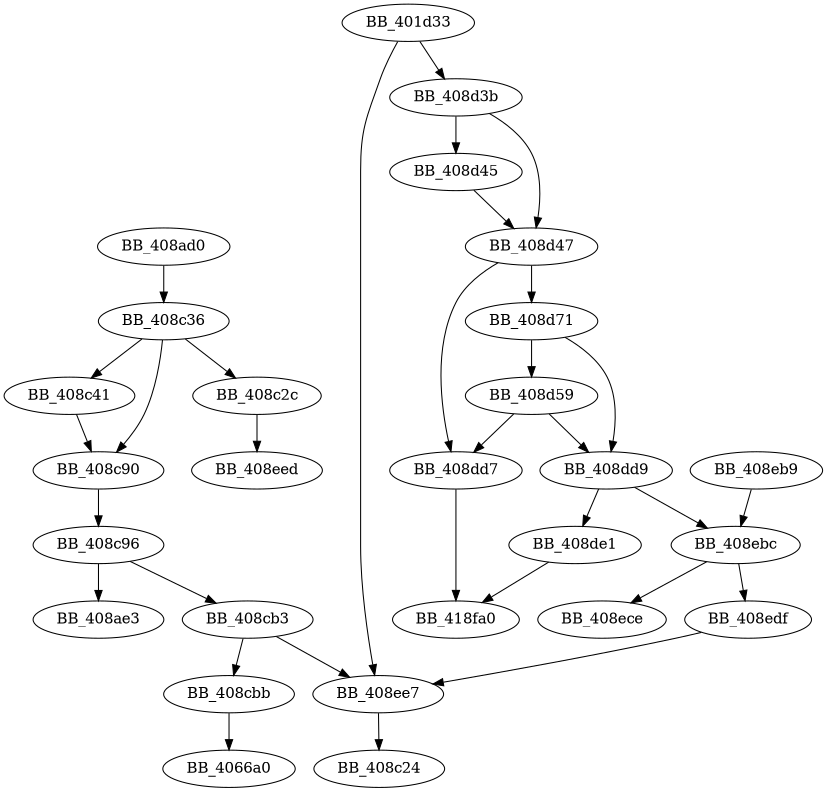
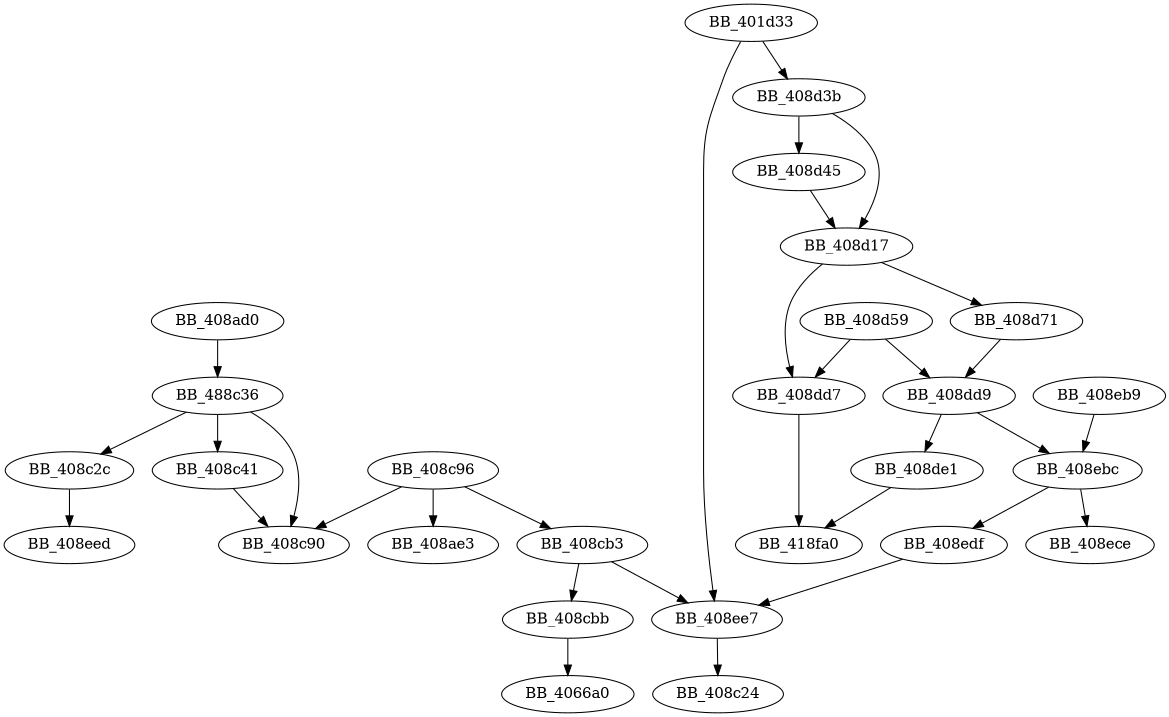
node "BB_408d47": label "BB_408d47" -> "BB_408d17"
node "BB_408c36": label "BB_408c36" -> "BB_488c36"
edge "BB_408d71" -> "BB_408d59": removed
edge "BB_408c90" -> "BB_408c96": reversed
